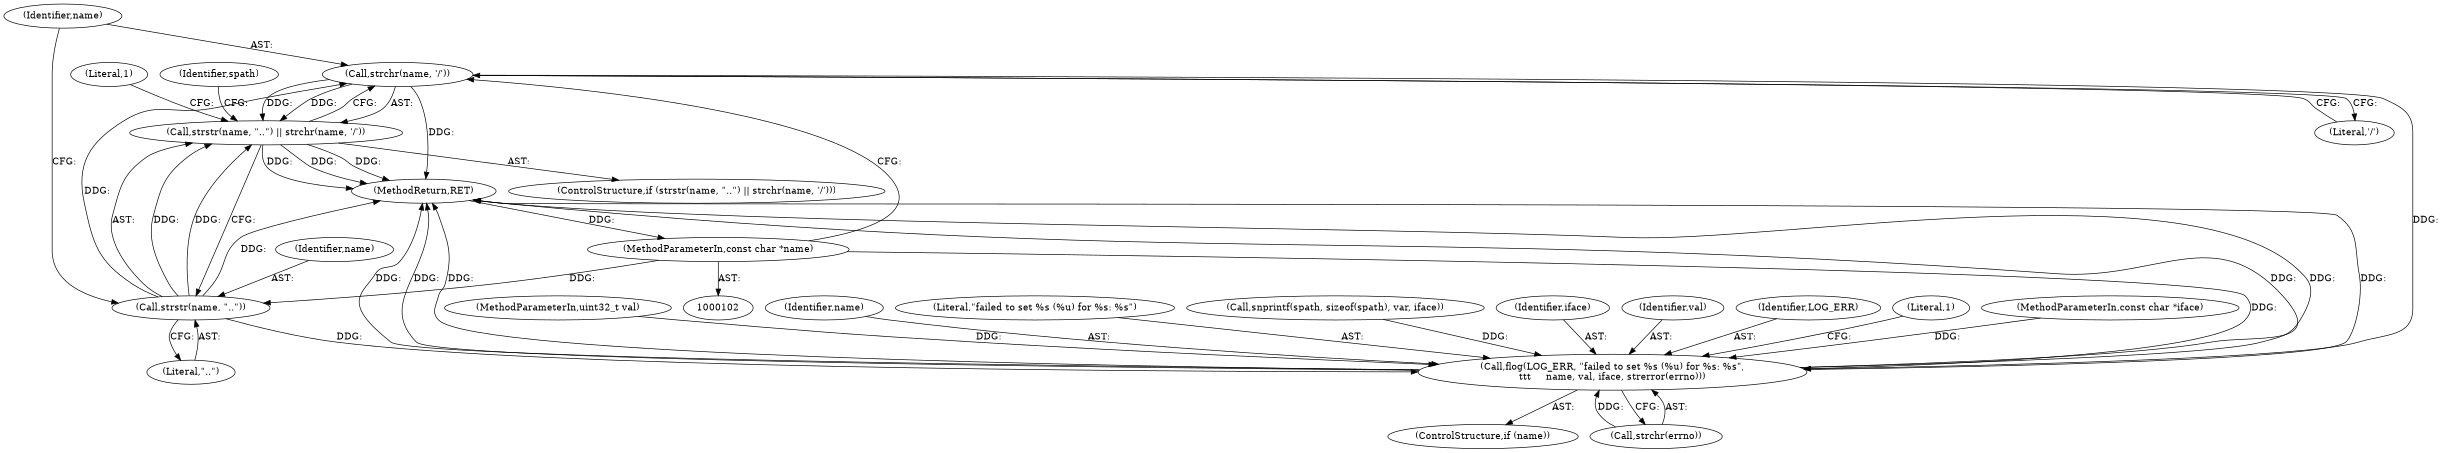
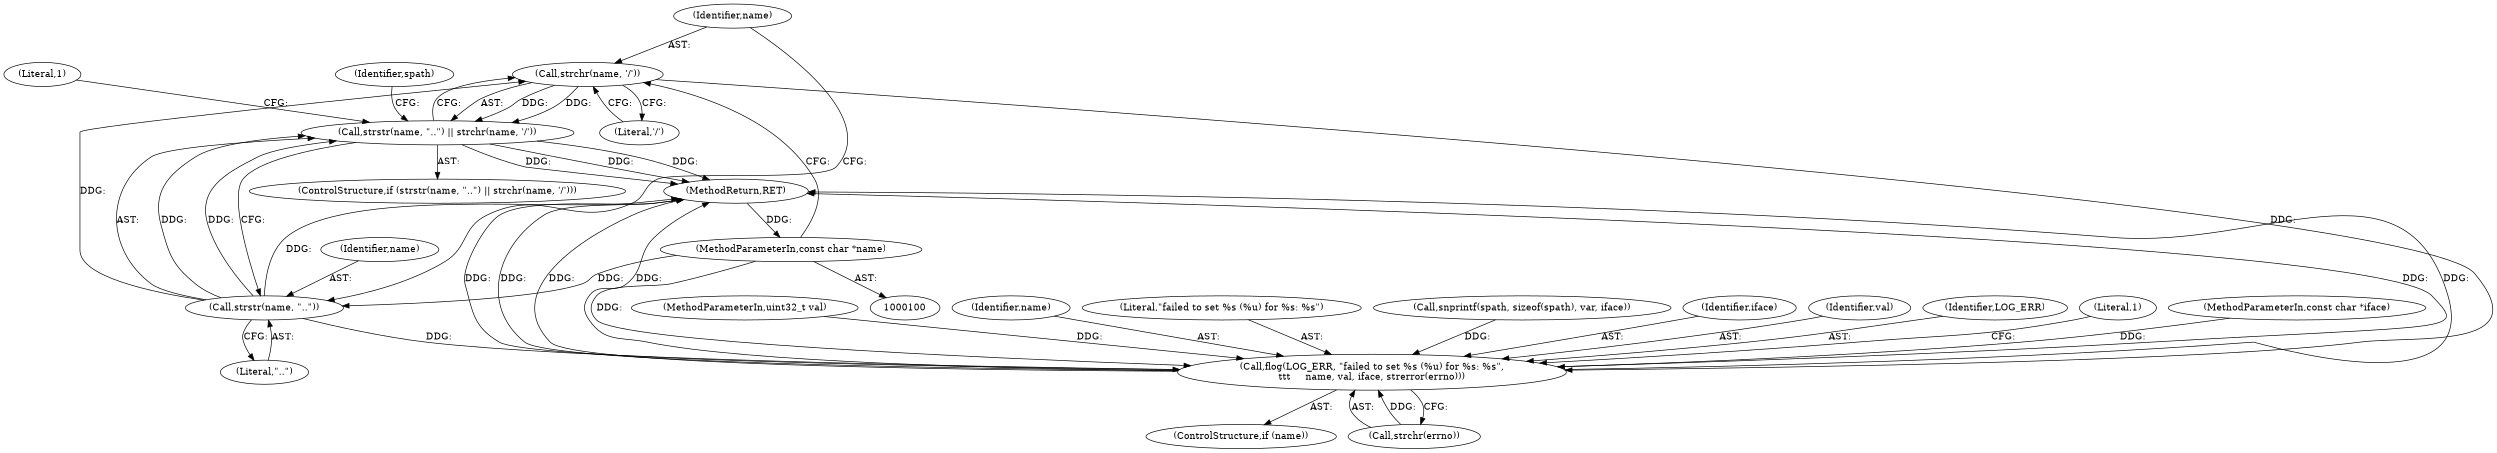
edge "(Call,strchr(name, '/'))" -> "(MethodReturn,RET)": removed, label "DDG:"
node "1000102": label "1000102" -> "1000100"
